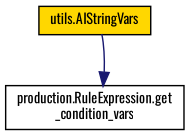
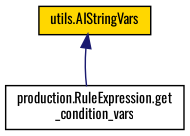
edge "utils.AIStringVars" -> "production.RuleExpression.get _condition_vars": reversed
